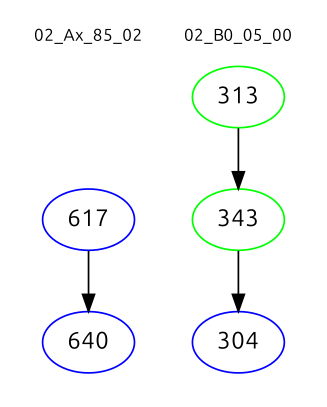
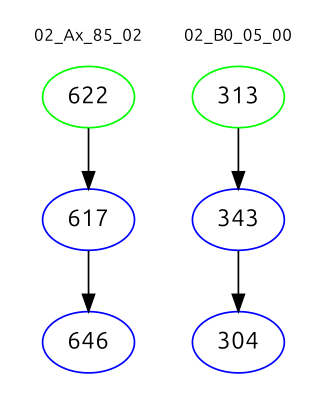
node "622": added
node "343": color green -> blue
node "640": label "640" -> "646"
